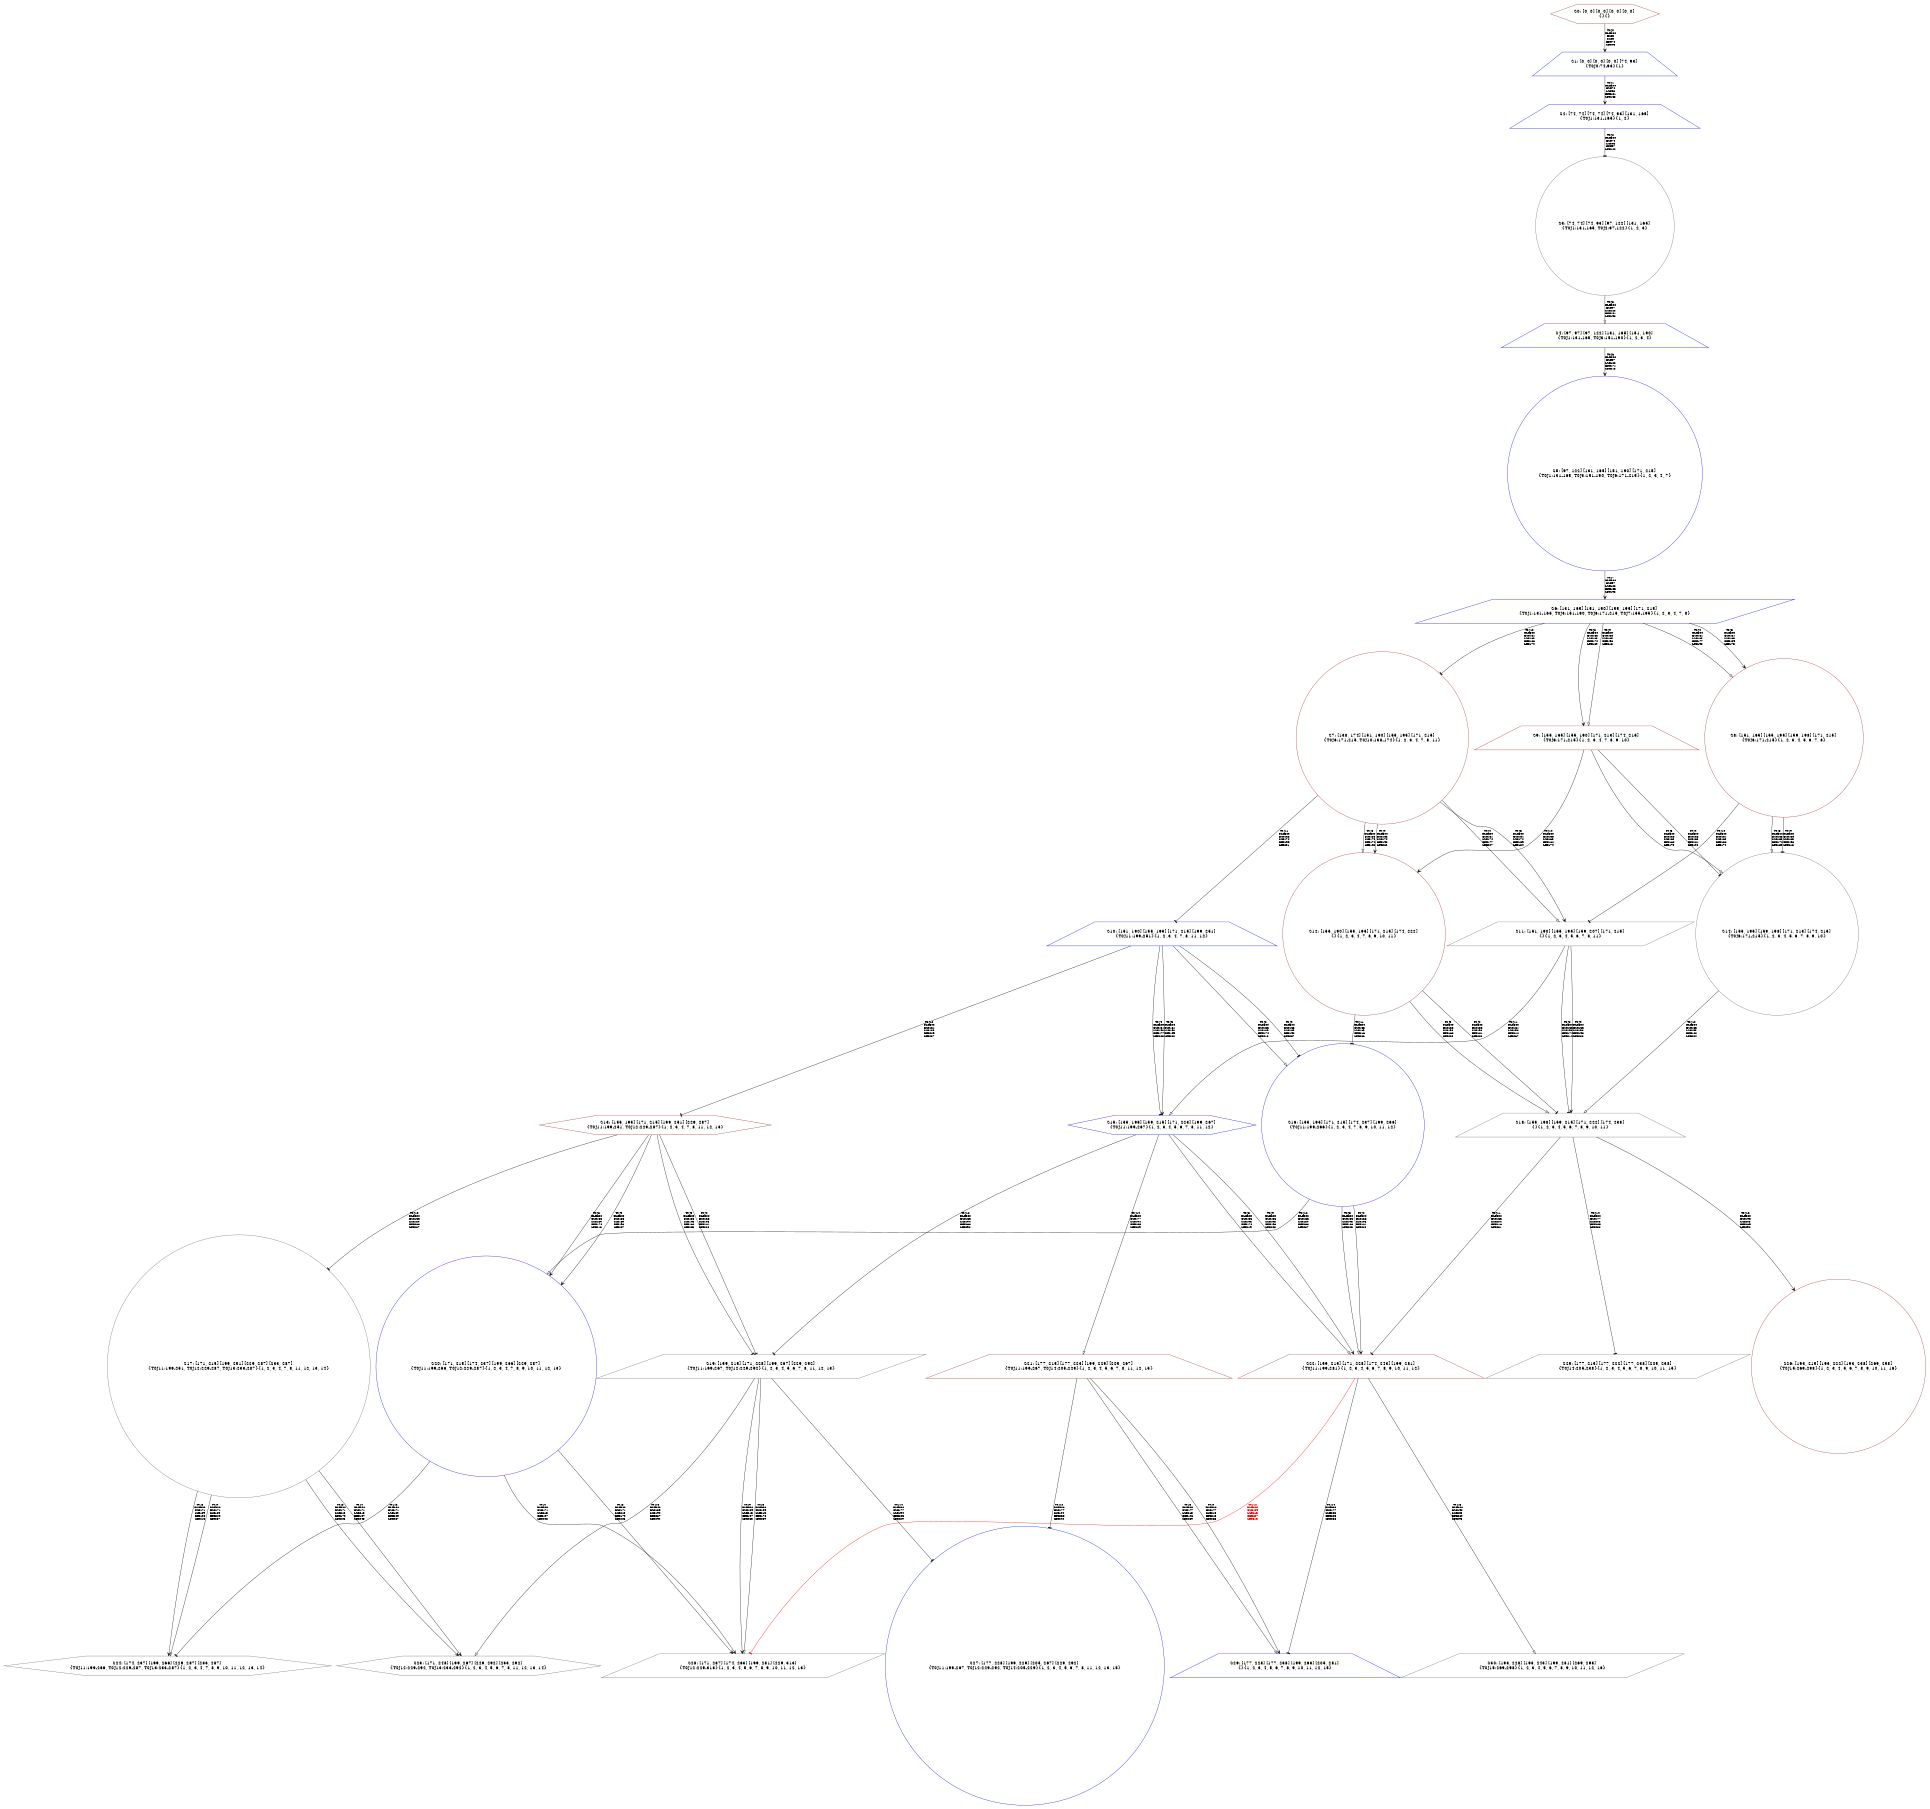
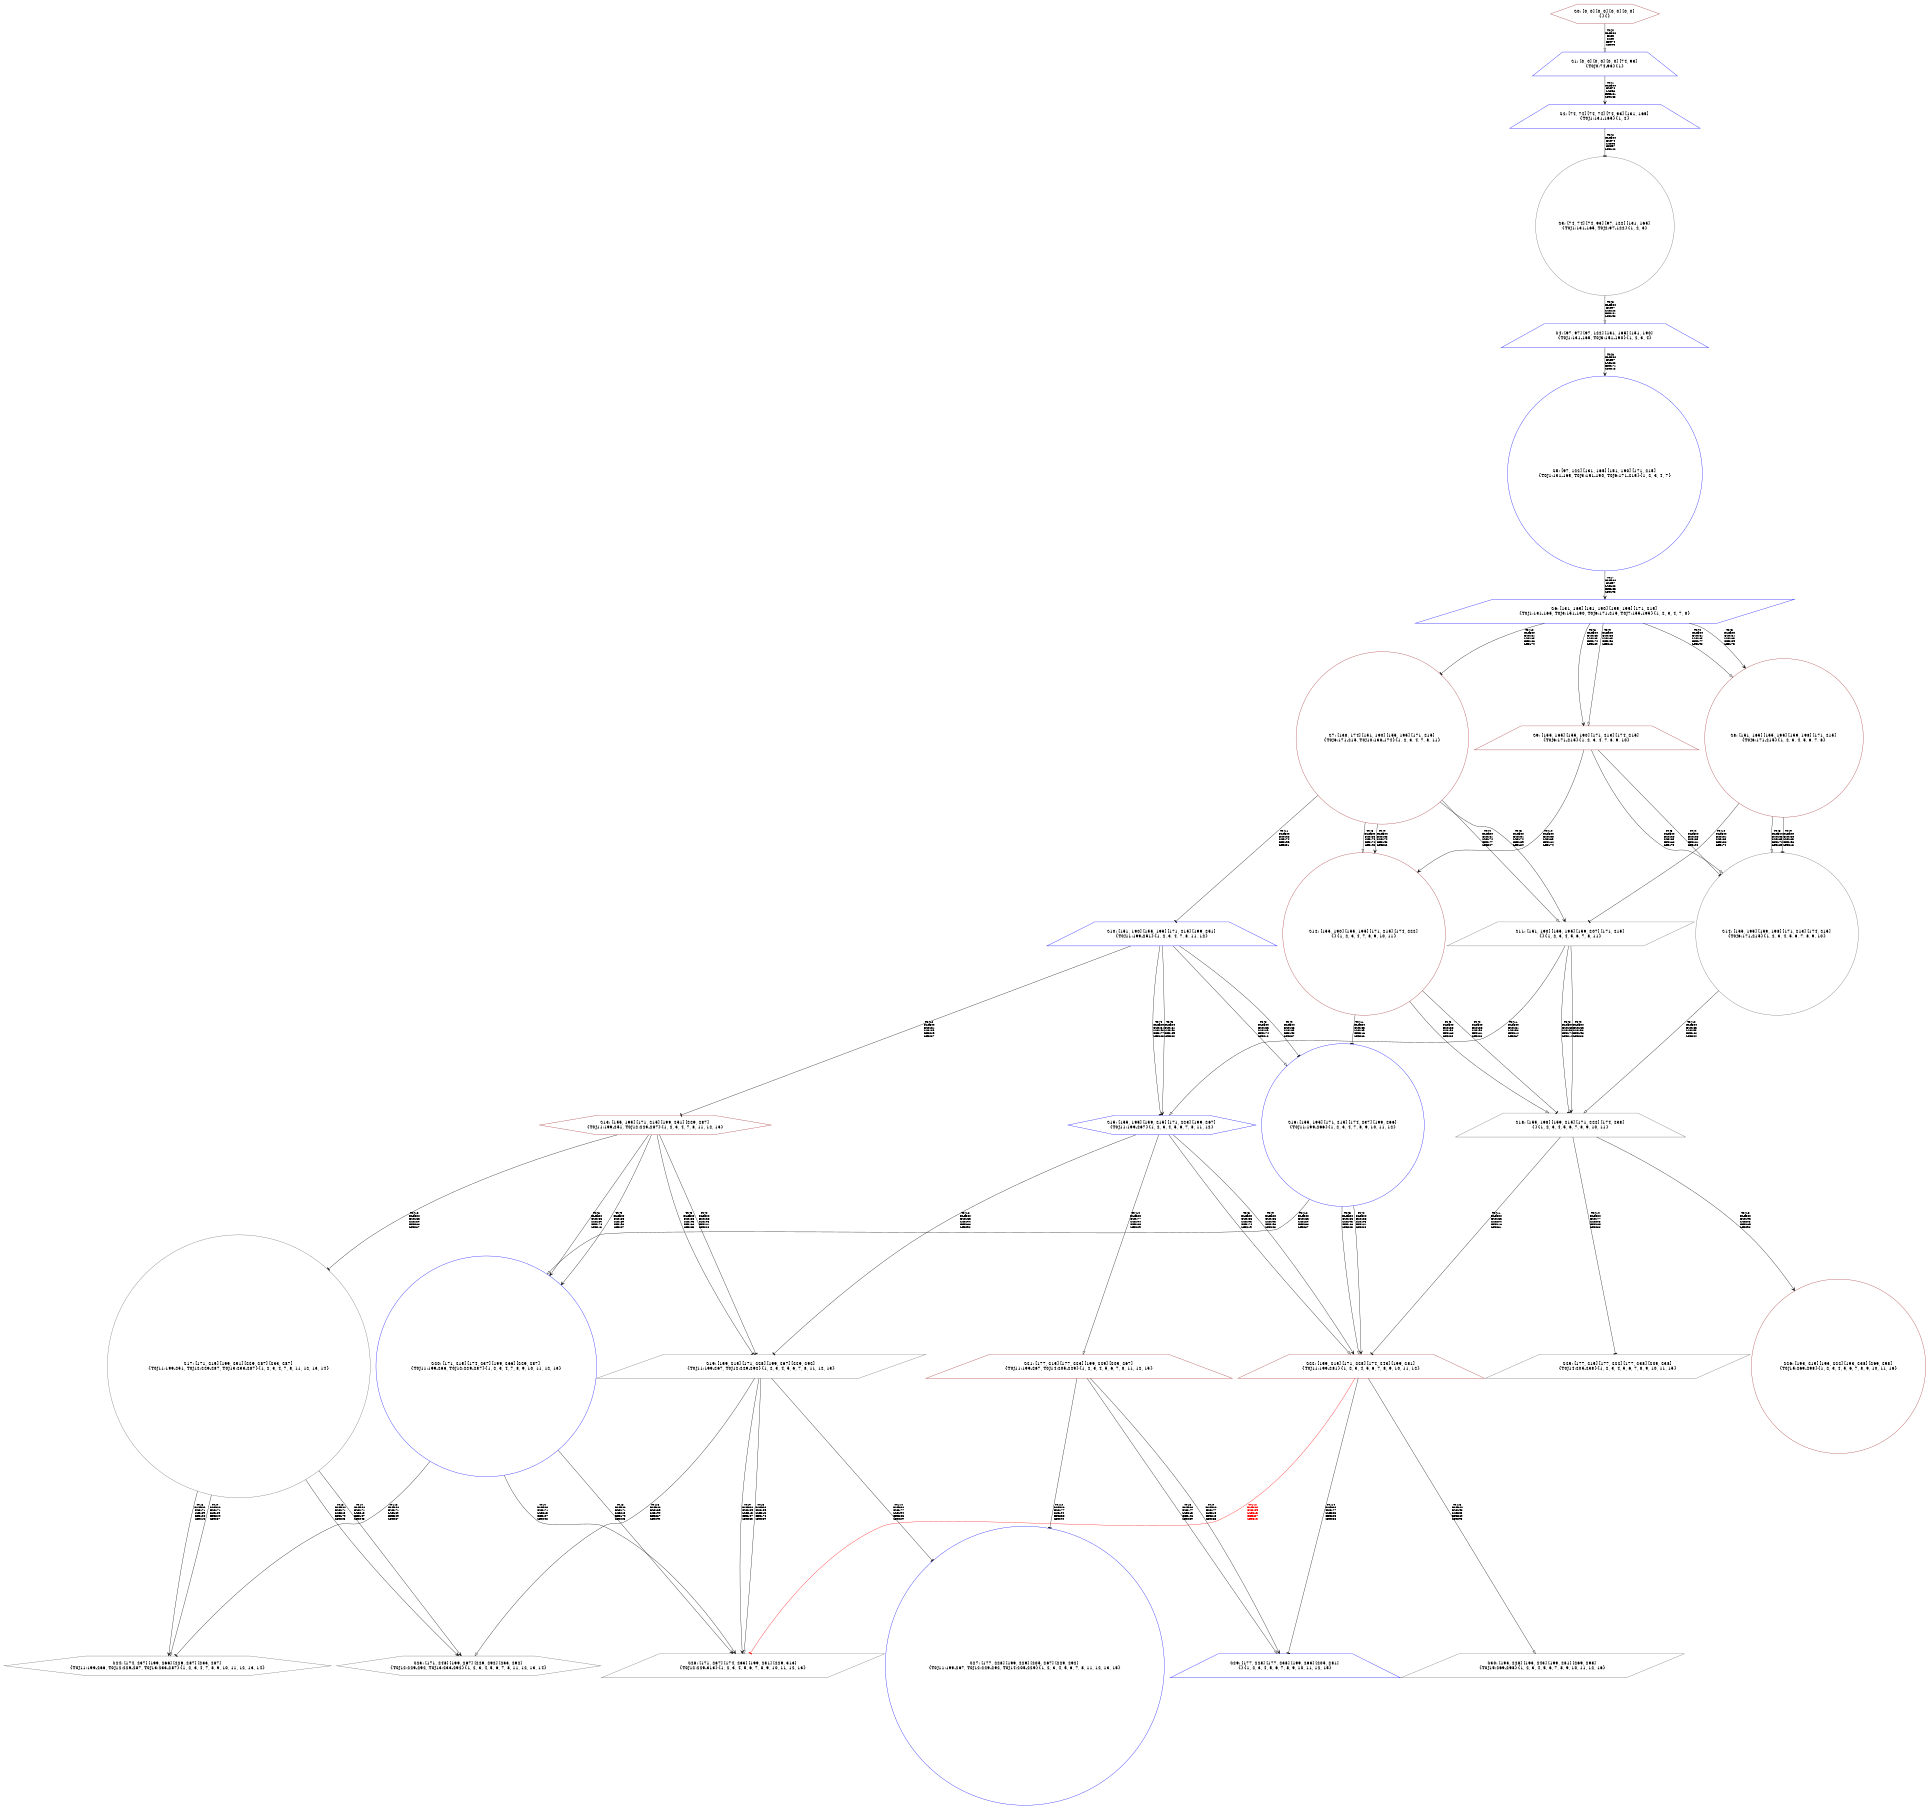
edge "S0: [0, 0] [0, 0] [0, 0] [0, 0] {}{}" -> "S1: [0, 0] [0, 0] [0, 0] [74, 93] {T0J0:74-93}{1}": arrowhead vee -> onormal
